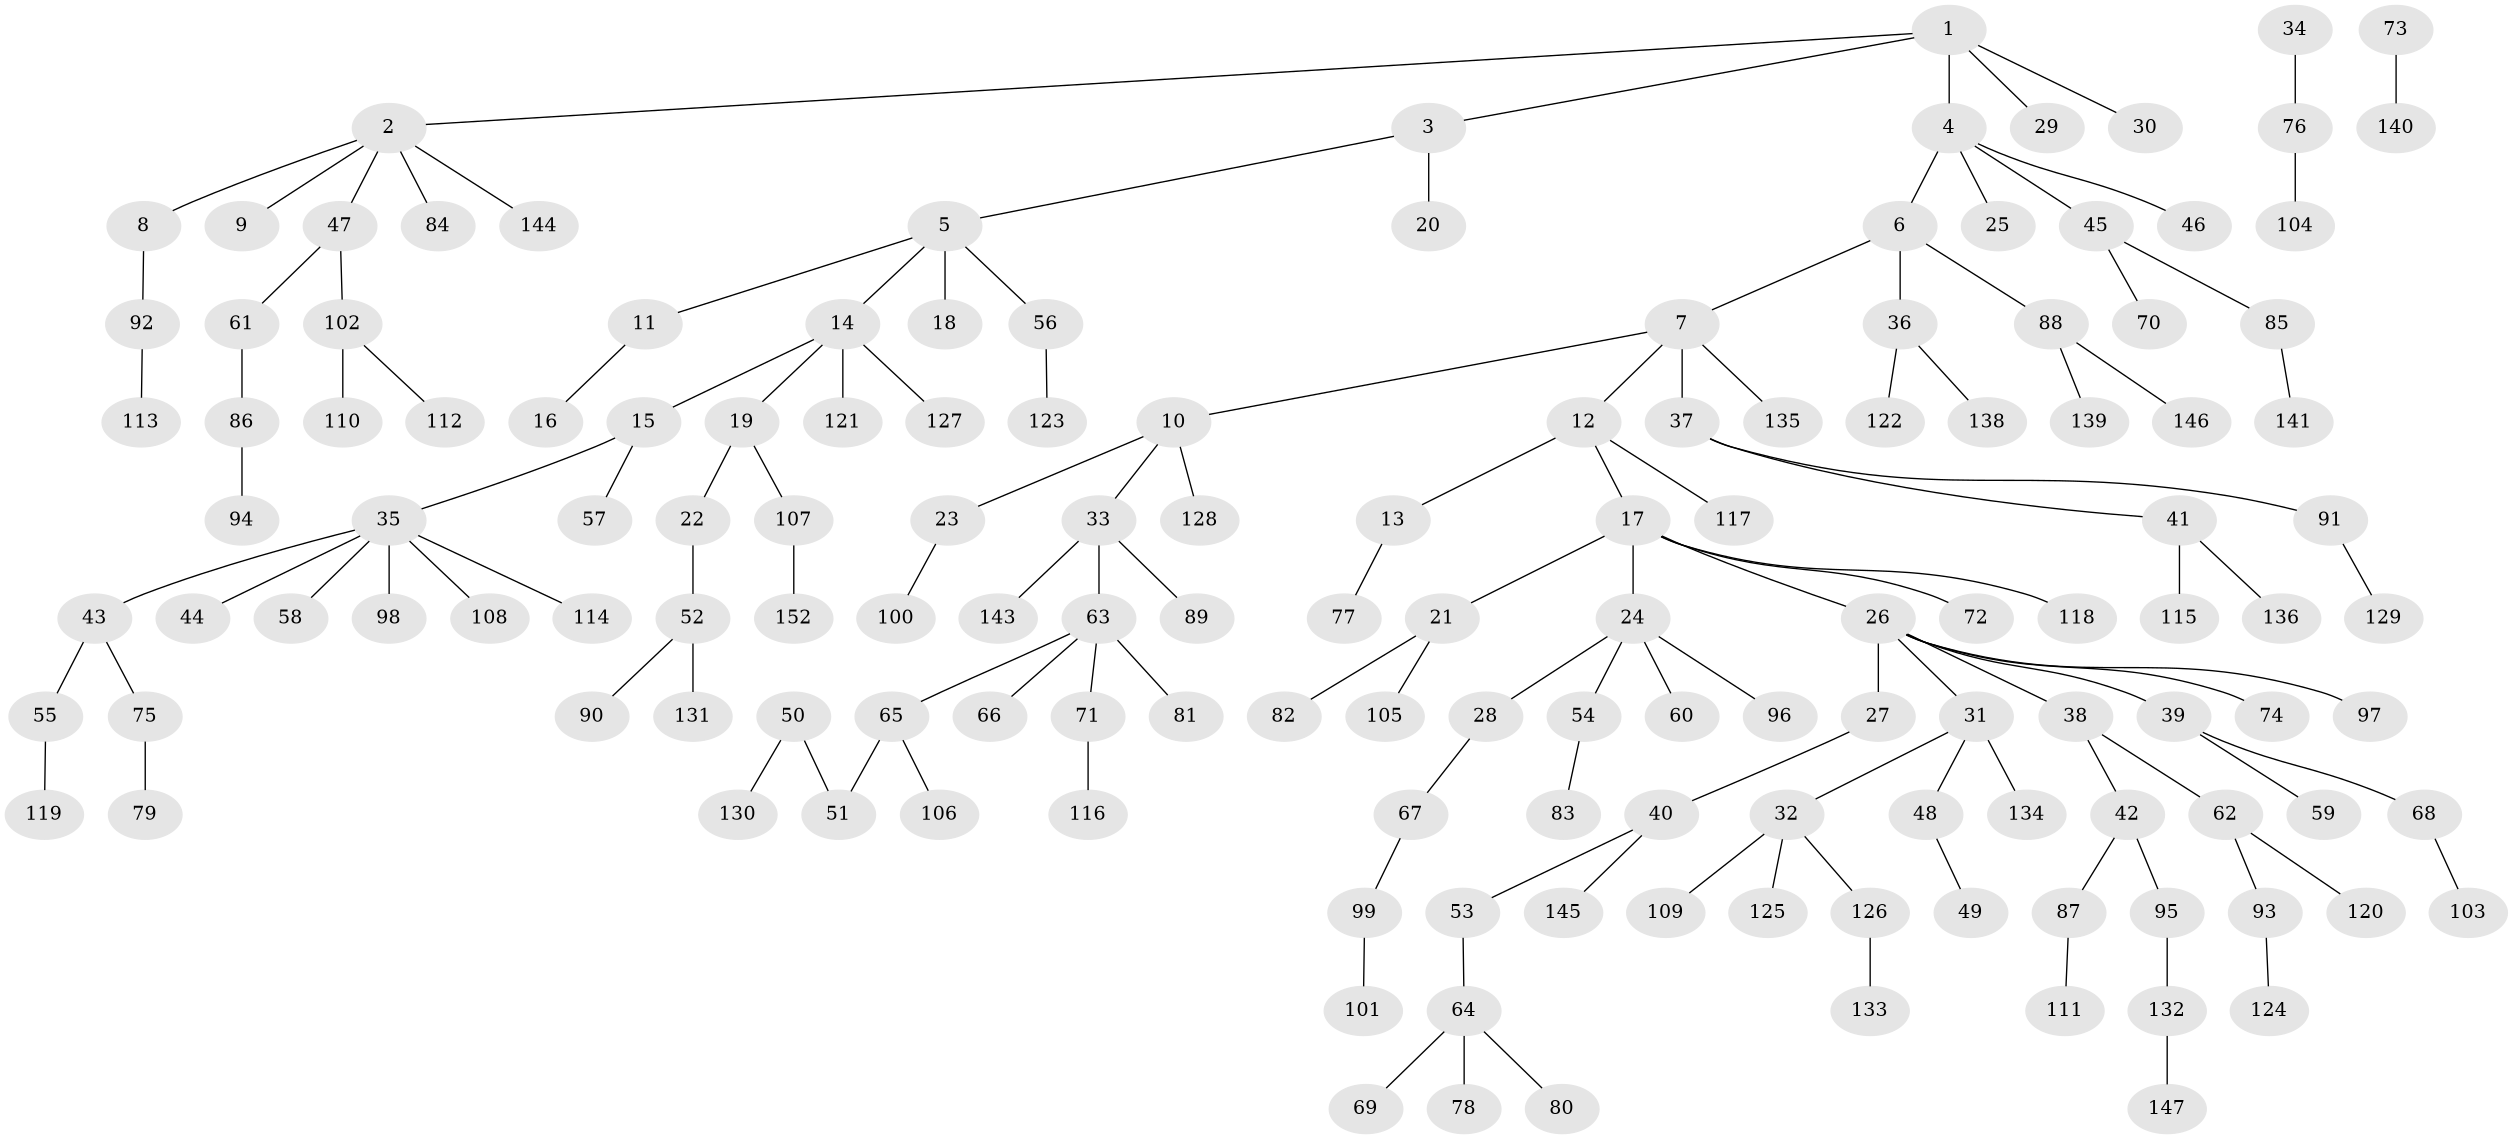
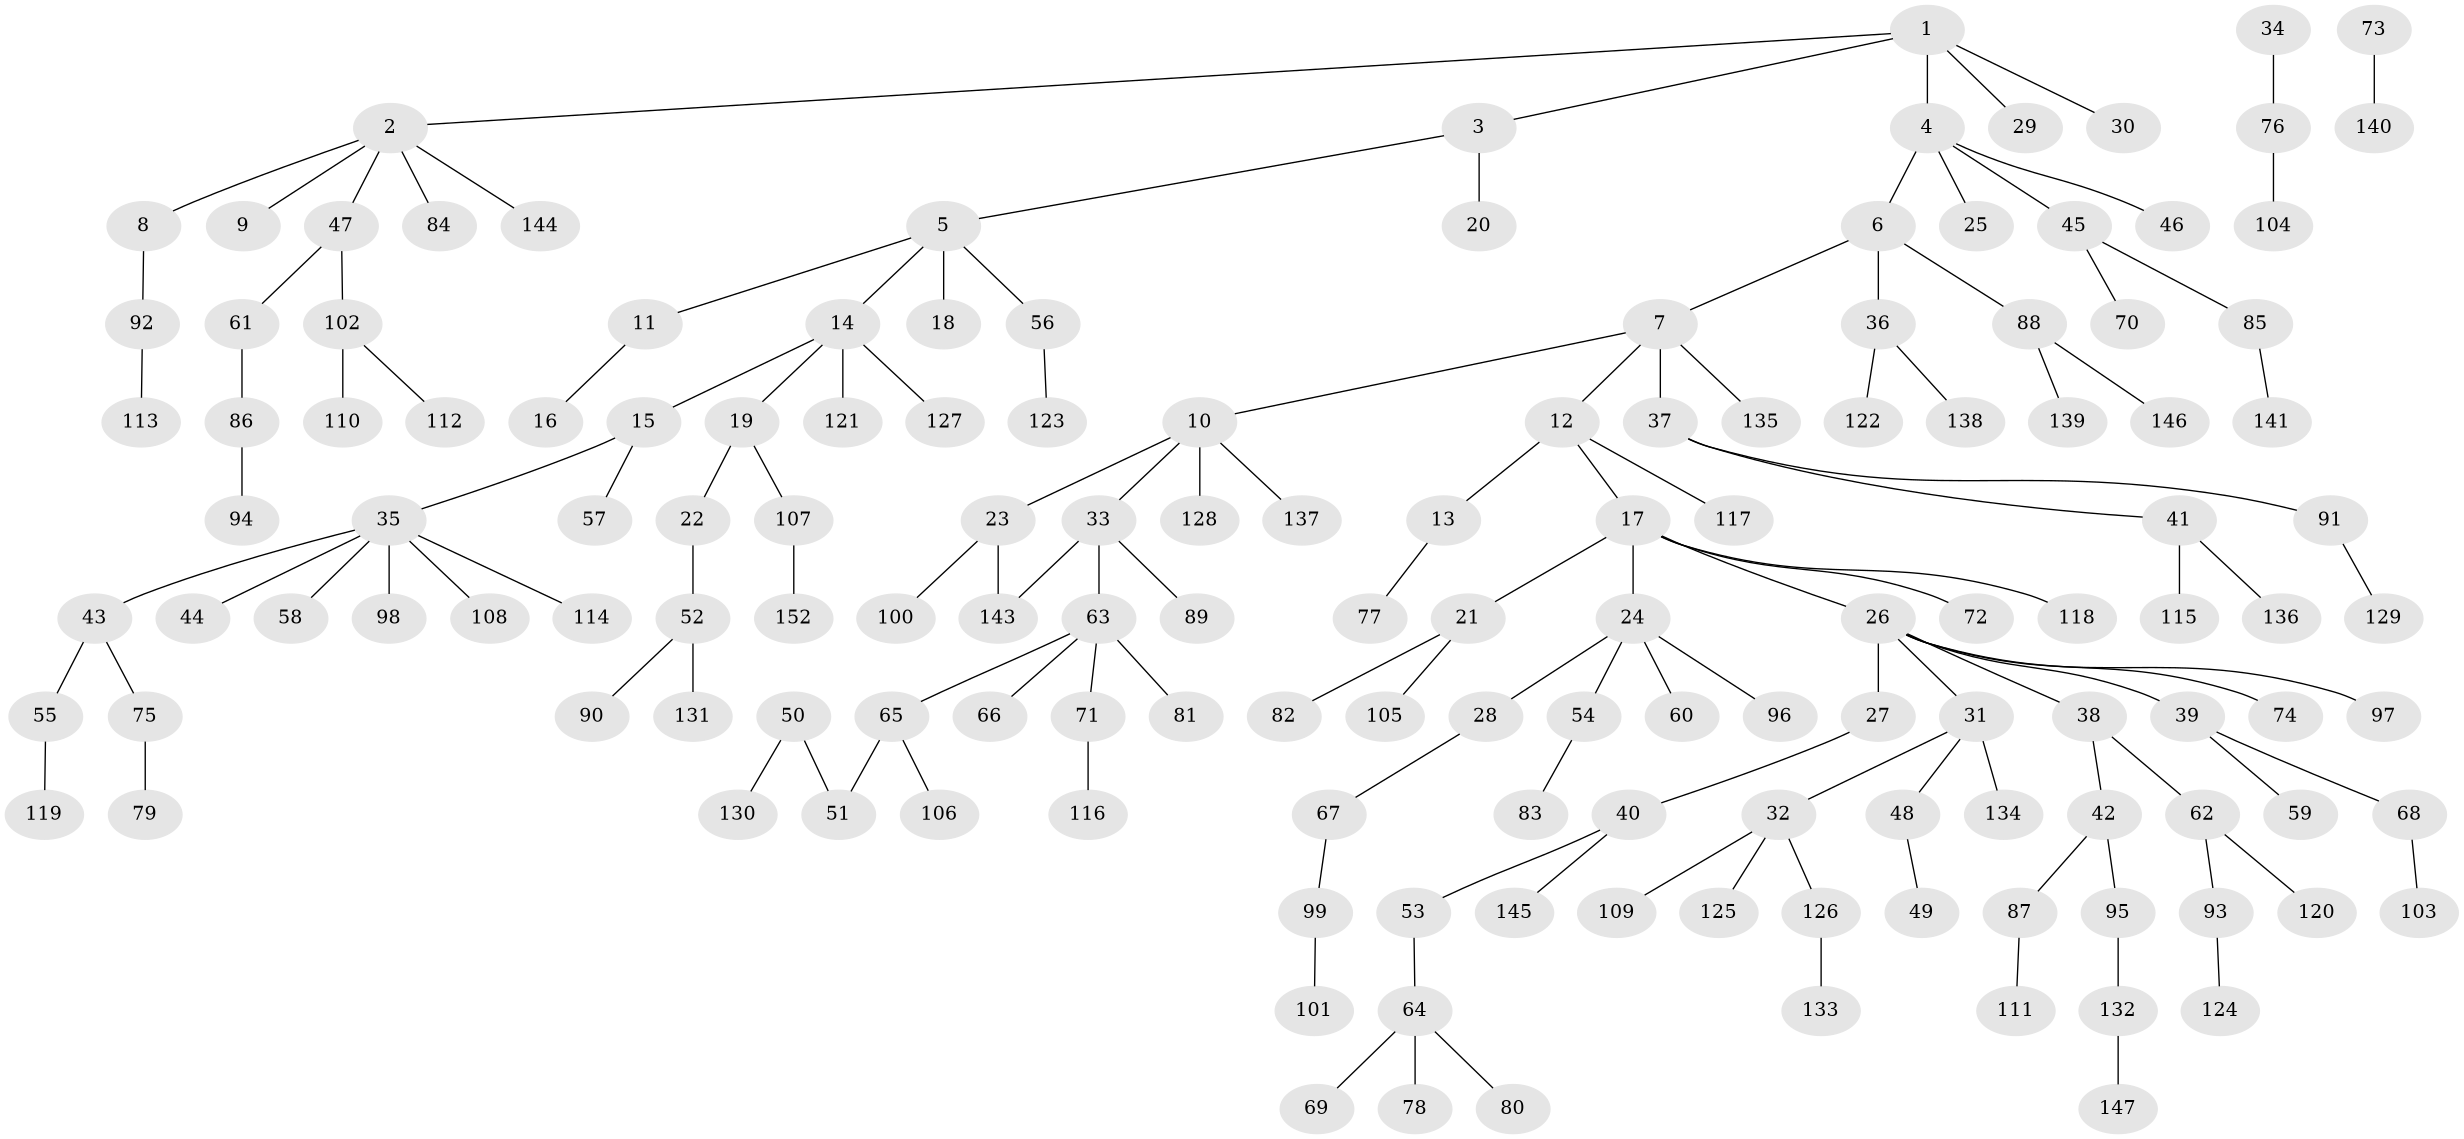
node "137": added
edge "23" -- "143": added
